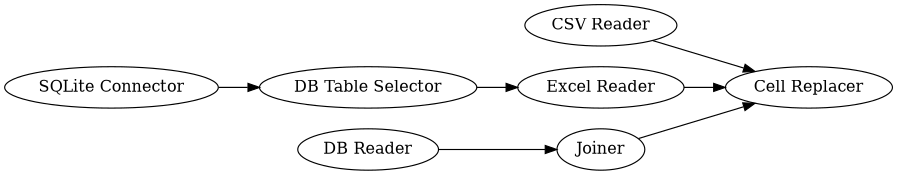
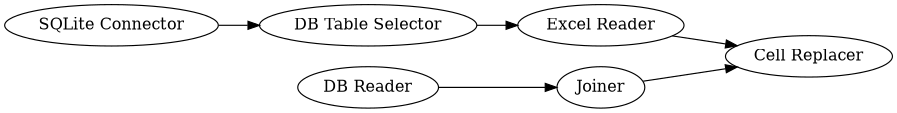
node "CSV Reader": removed
